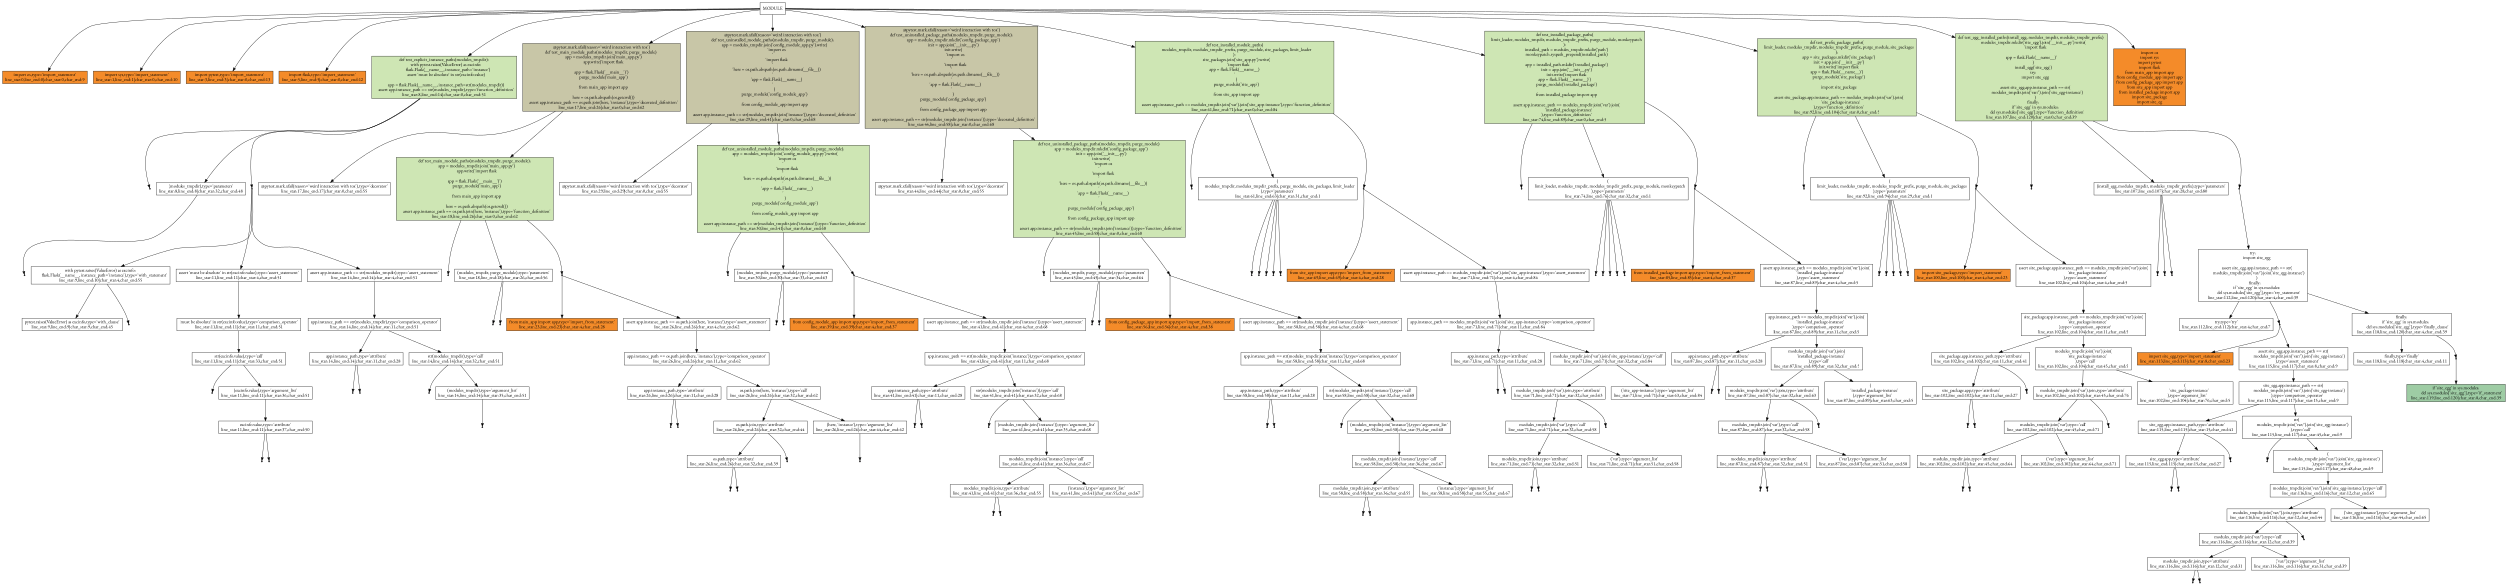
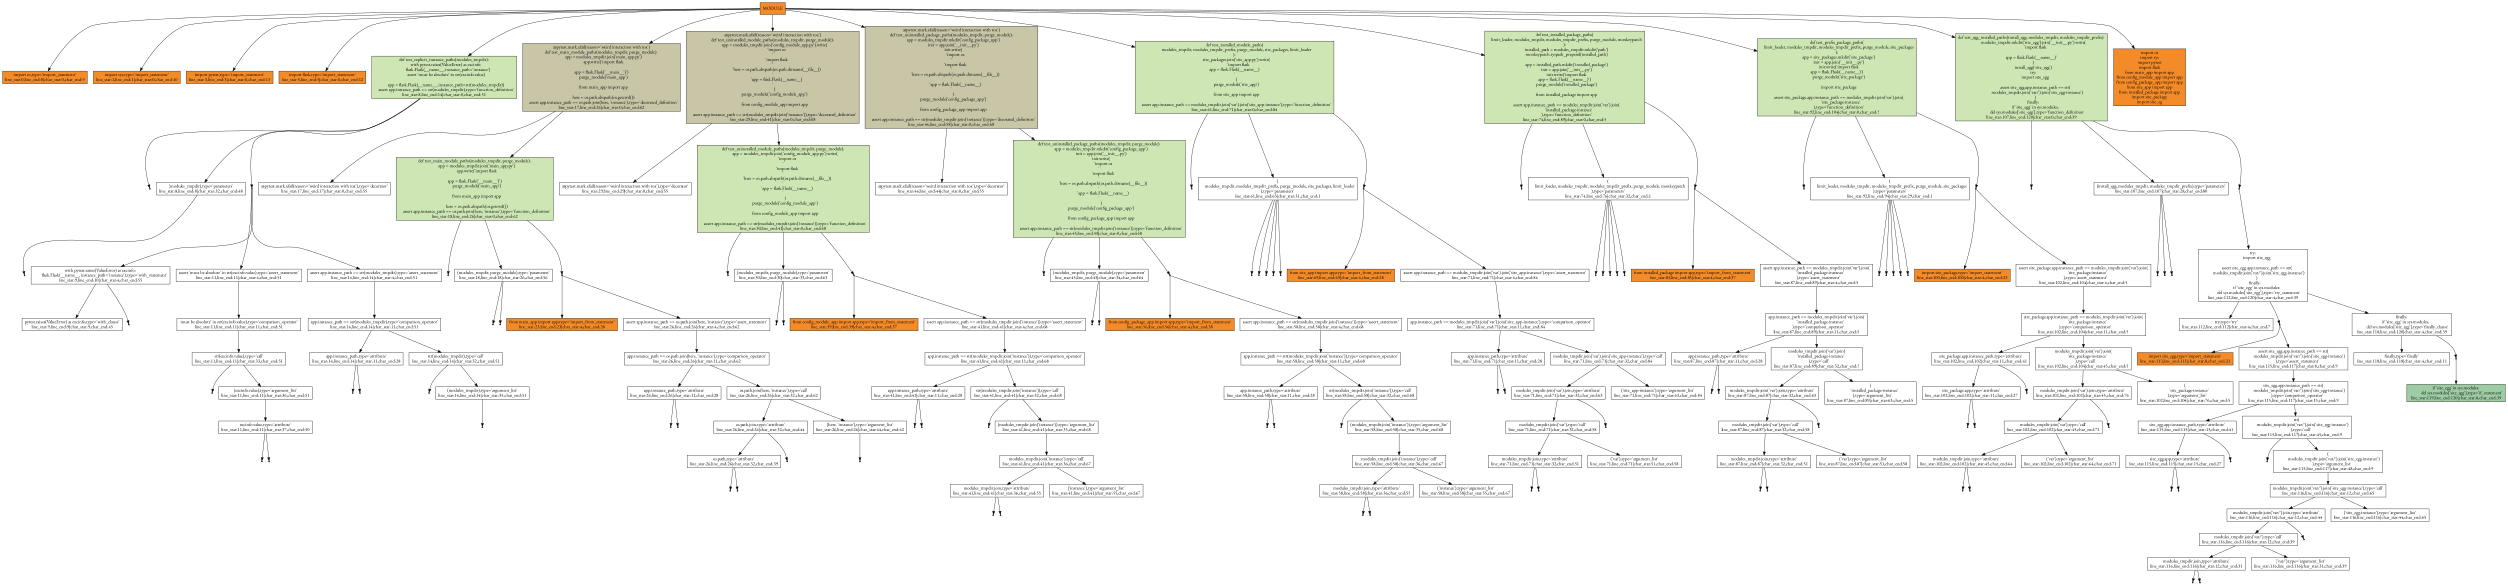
node "MODULE": fillcolor white -> #f48b29
